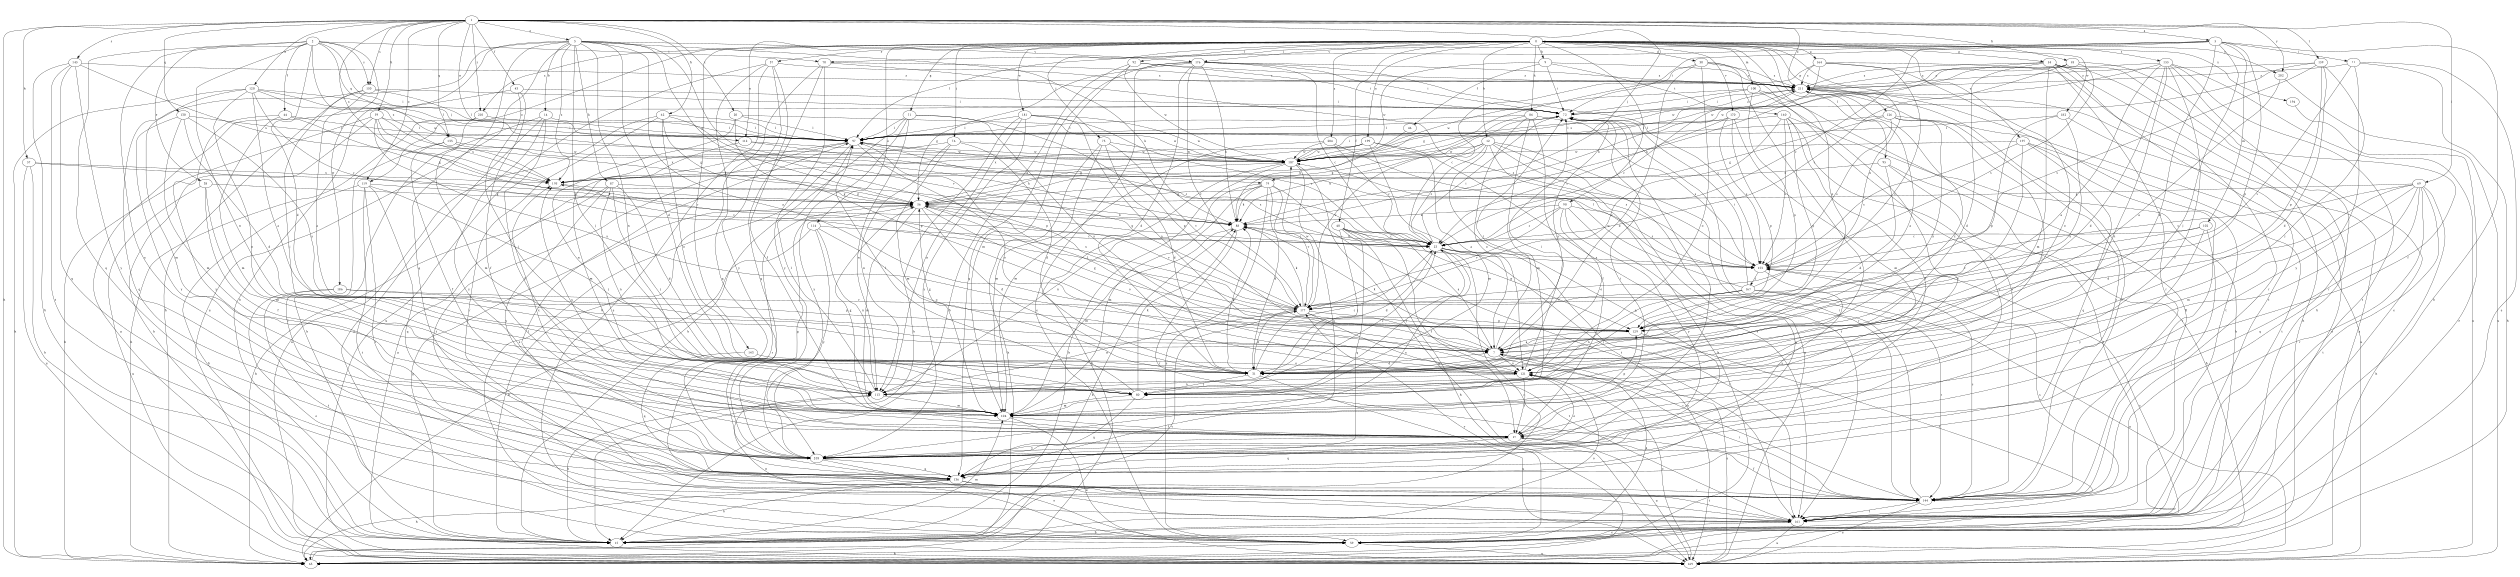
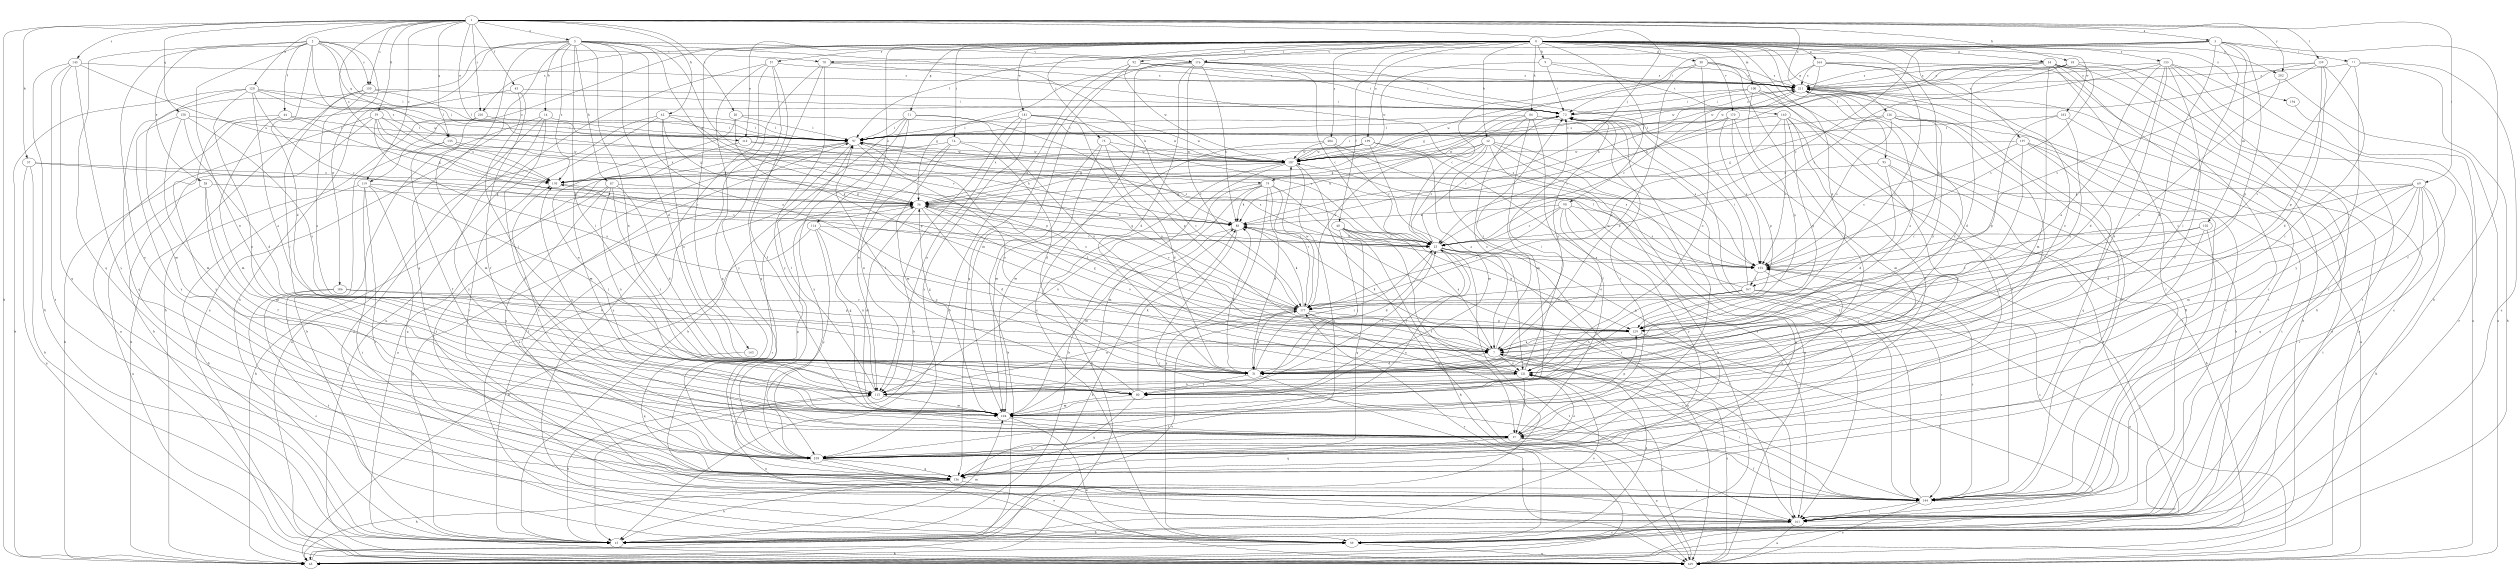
edge "167" -> "0": reversed
node "46": removed
edge "143" -> "121": removed, label "o"
edge "136" -> "161": removed, label "t"
